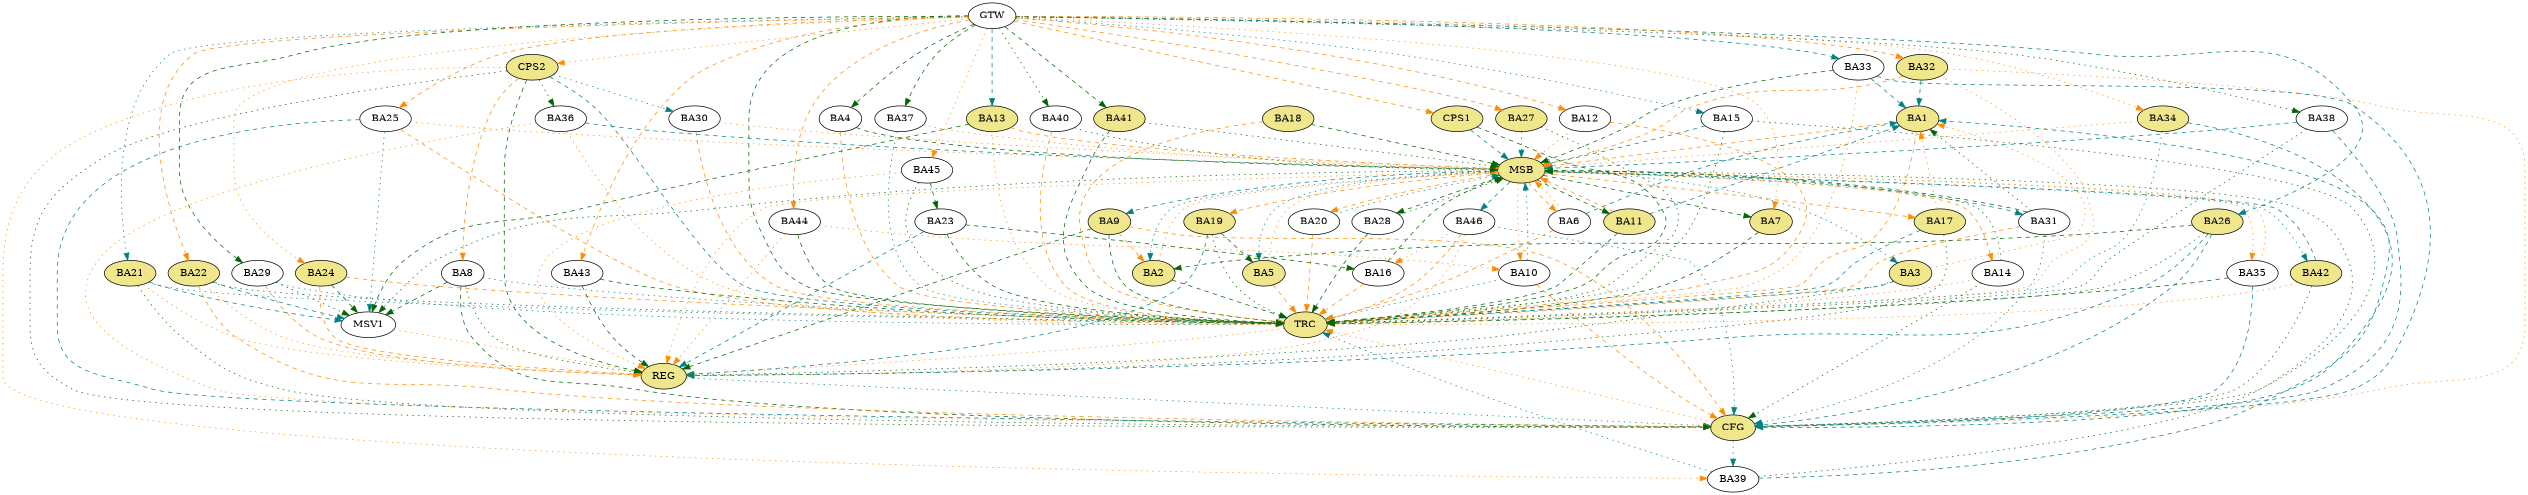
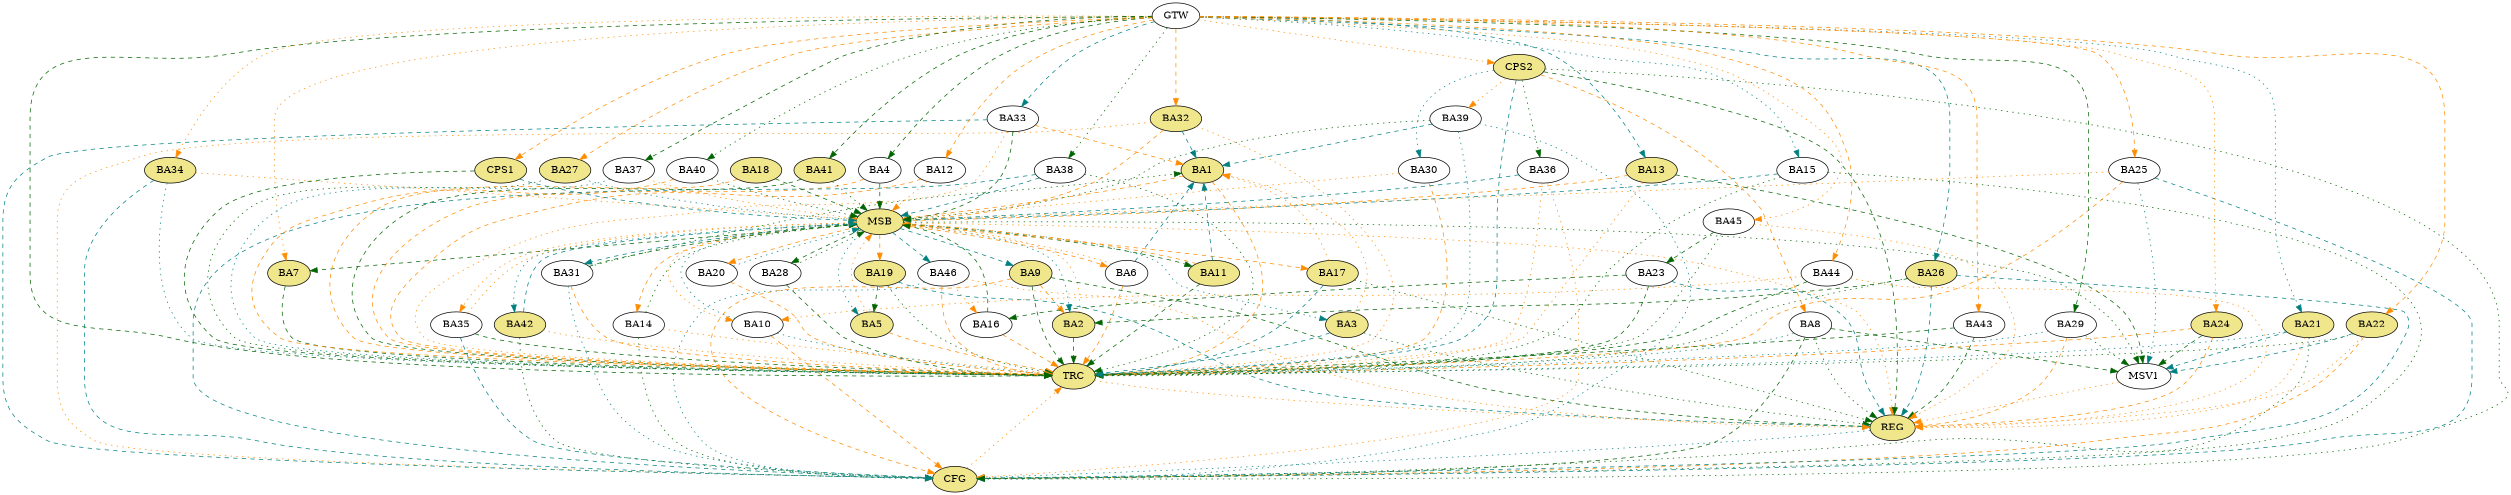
edge "BA33" -> "BA1": color teal -> darkorange
edge "CFG" -> "BA39": reversed
